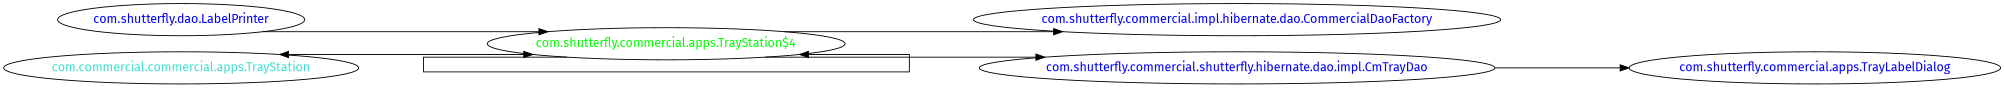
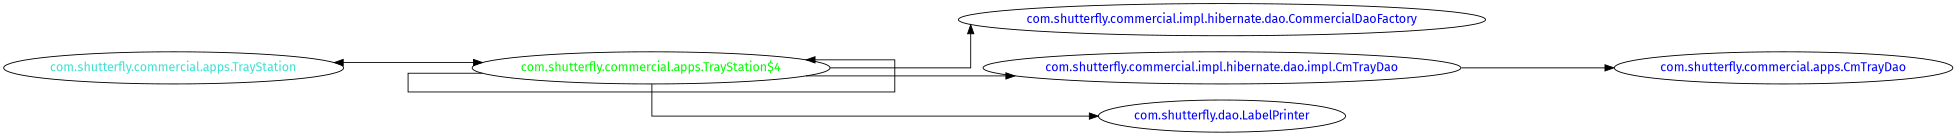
edge "com.shutterfly.dao.LabelPrinter" -> "com.shutterfly.commercial.apps.TrayStation$4": reversed
node "com.commercial.commercial.apps.TrayStation": label "com.commercial.commercial.apps.TrayStation" -> "com.shutterfly.commercial.apps.TrayStation"
node "com.shutterfly.commercial.shutterfly.hibernate.dao.impl.CmTrayDao": label "com.shutterfly.commercial.shutterfly.hibernate.dao.impl.CmTrayDao" -> "com.shutterfly.commercial.impl.hibernate.dao.impl.CmTrayDao"
node "com.shutterfly.commercial.apps.TrayLabelDialog": label "com.shutterfly.commercial.apps.TrayLabelDialog" -> "com.shutterfly.commercial.apps.CmTrayDao"
